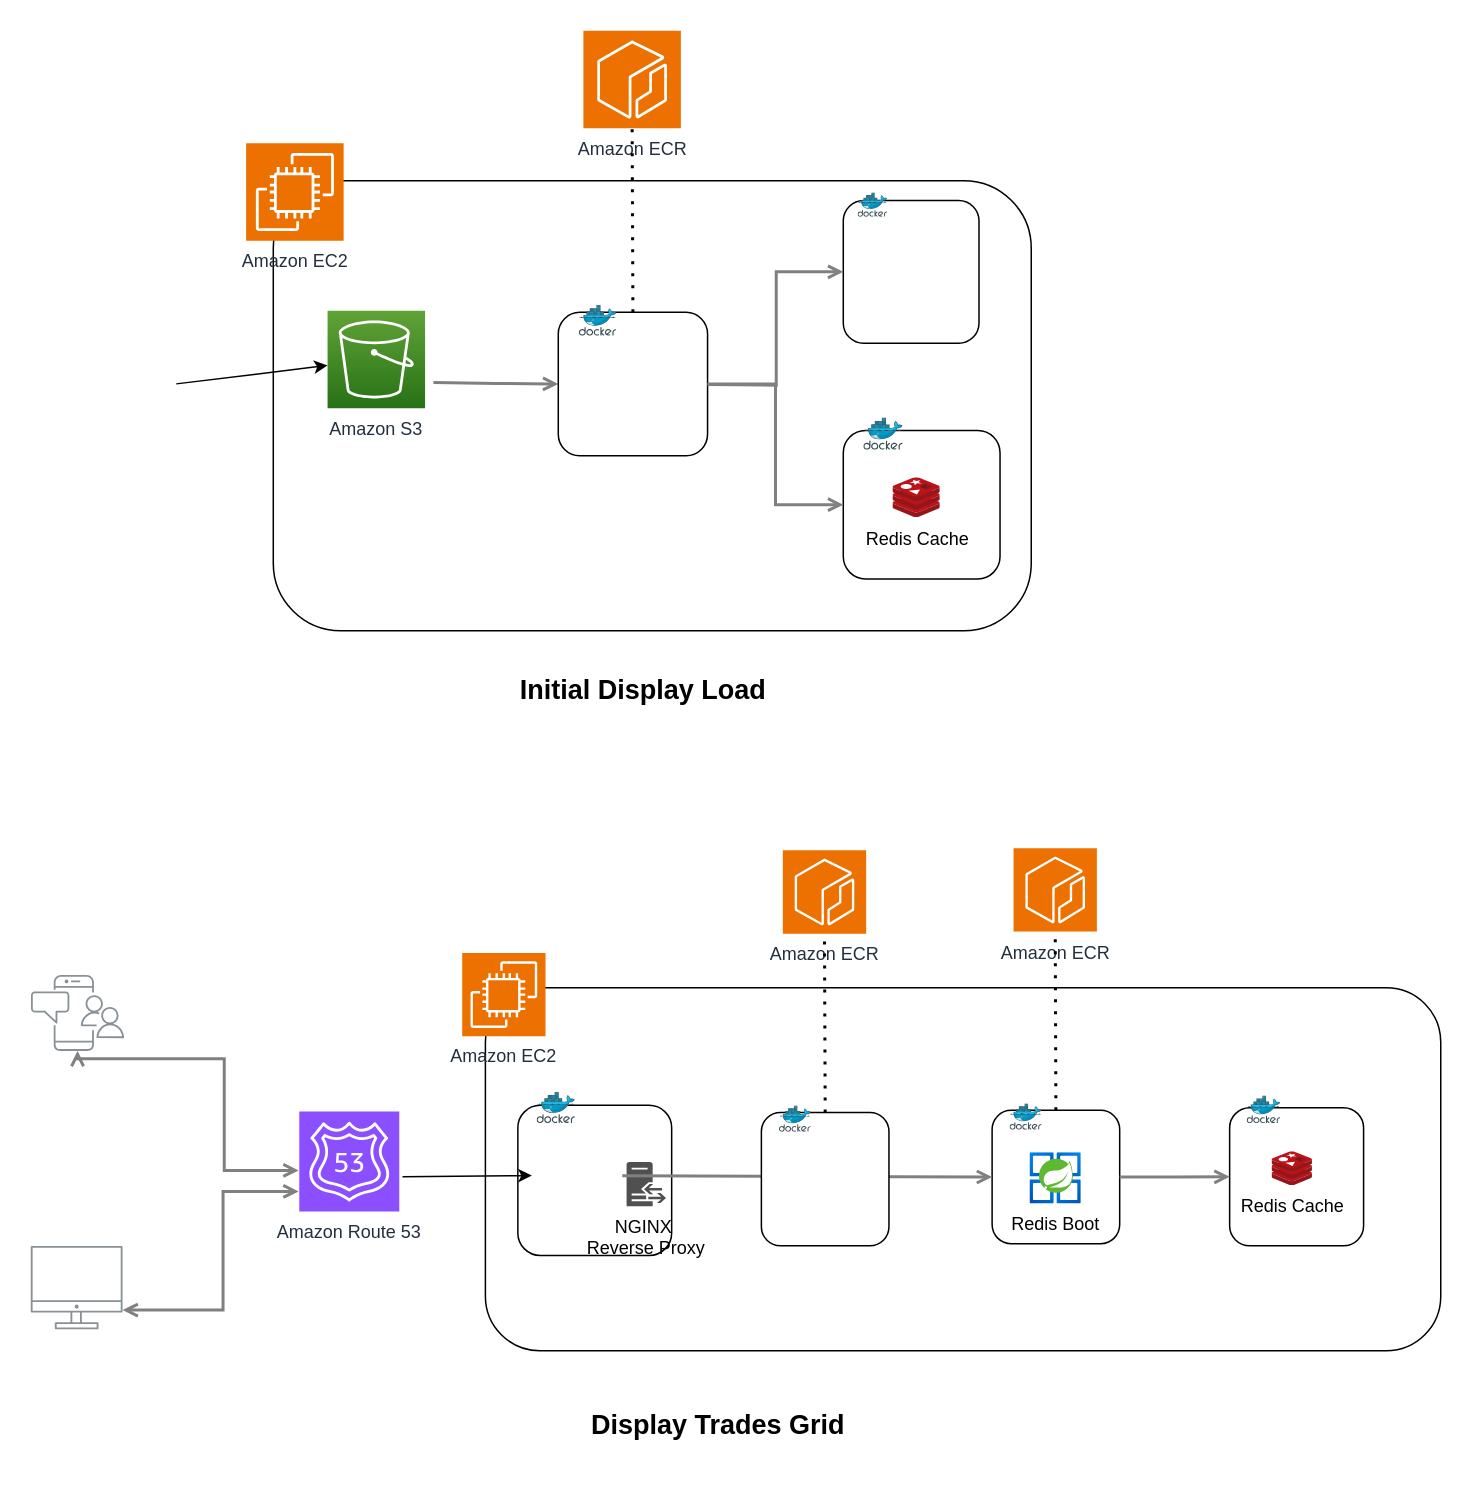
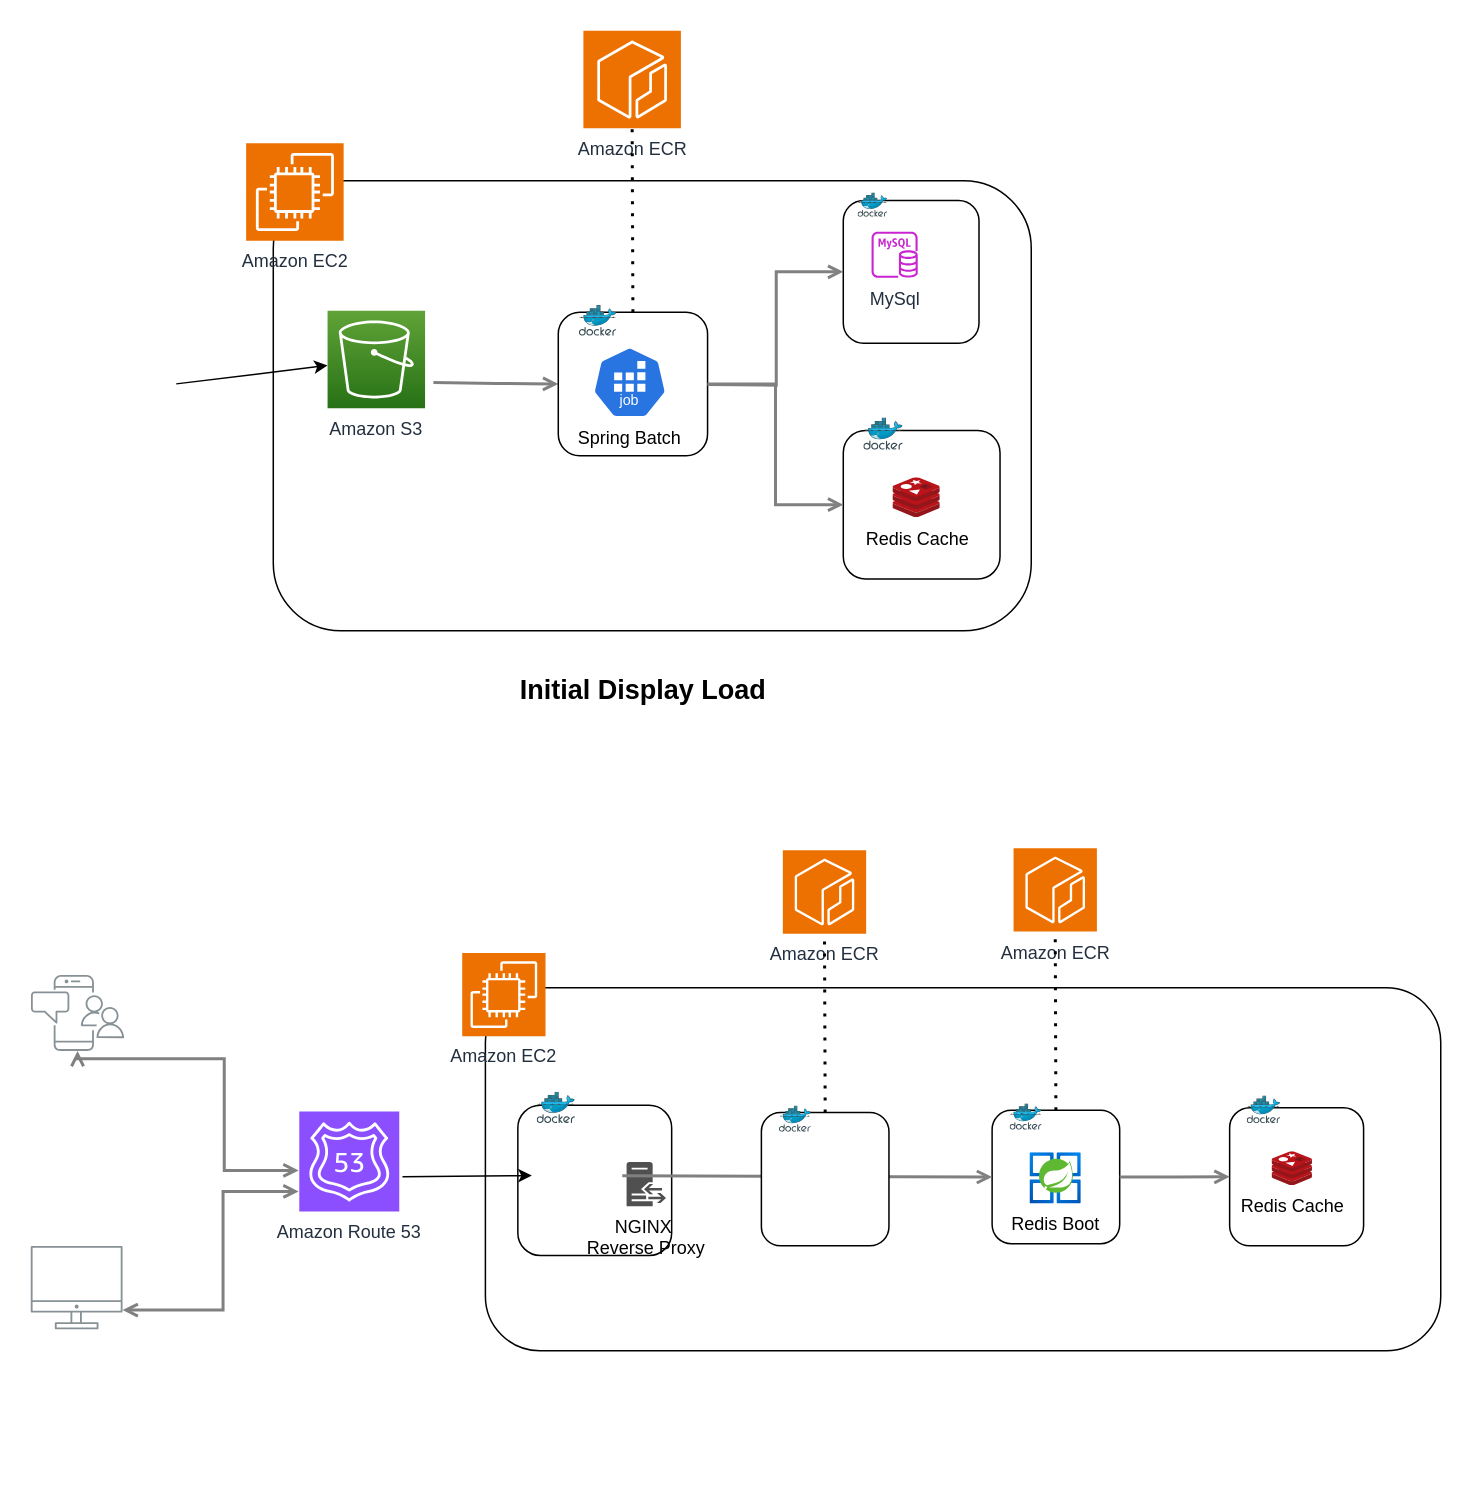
node "MySql": added
node "Spring Batch": added
node "Display Trades Grid": removed
